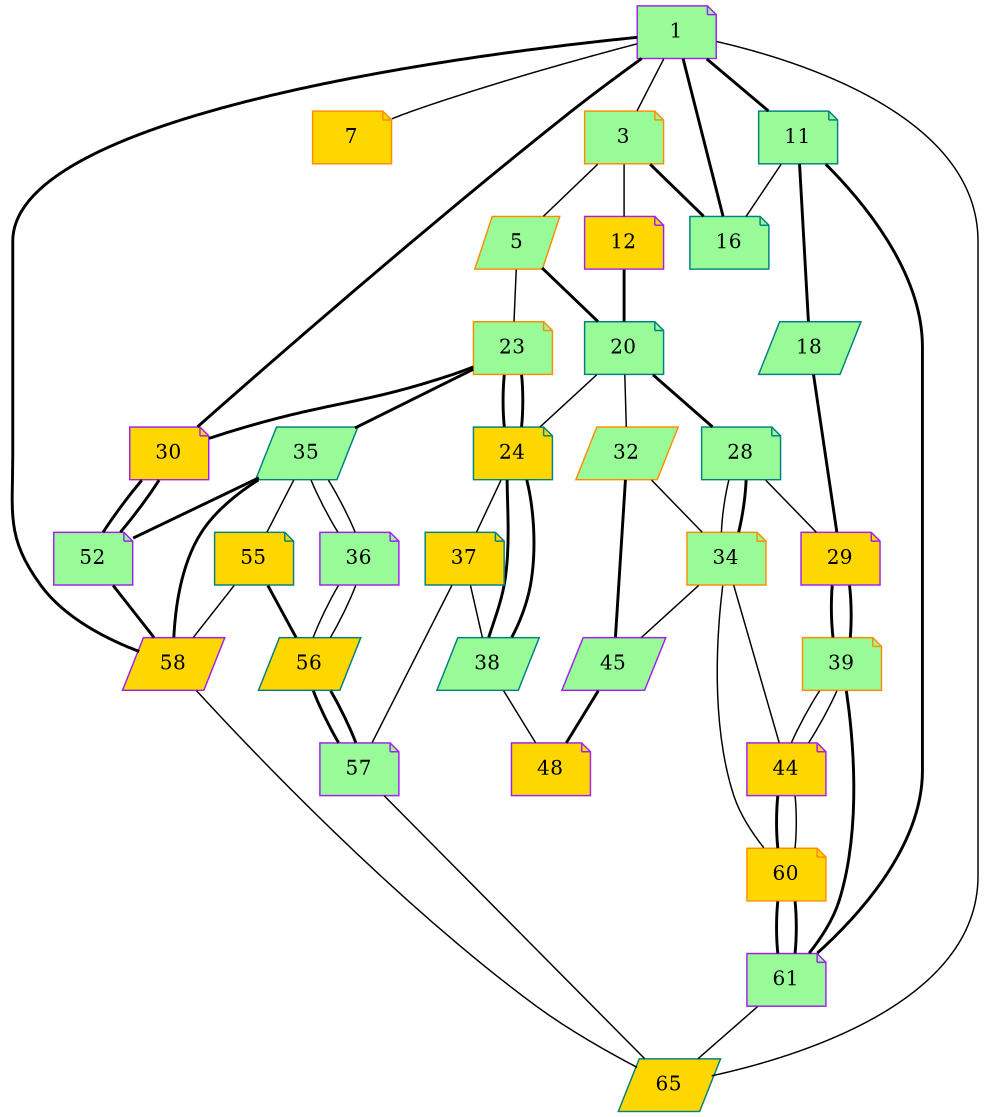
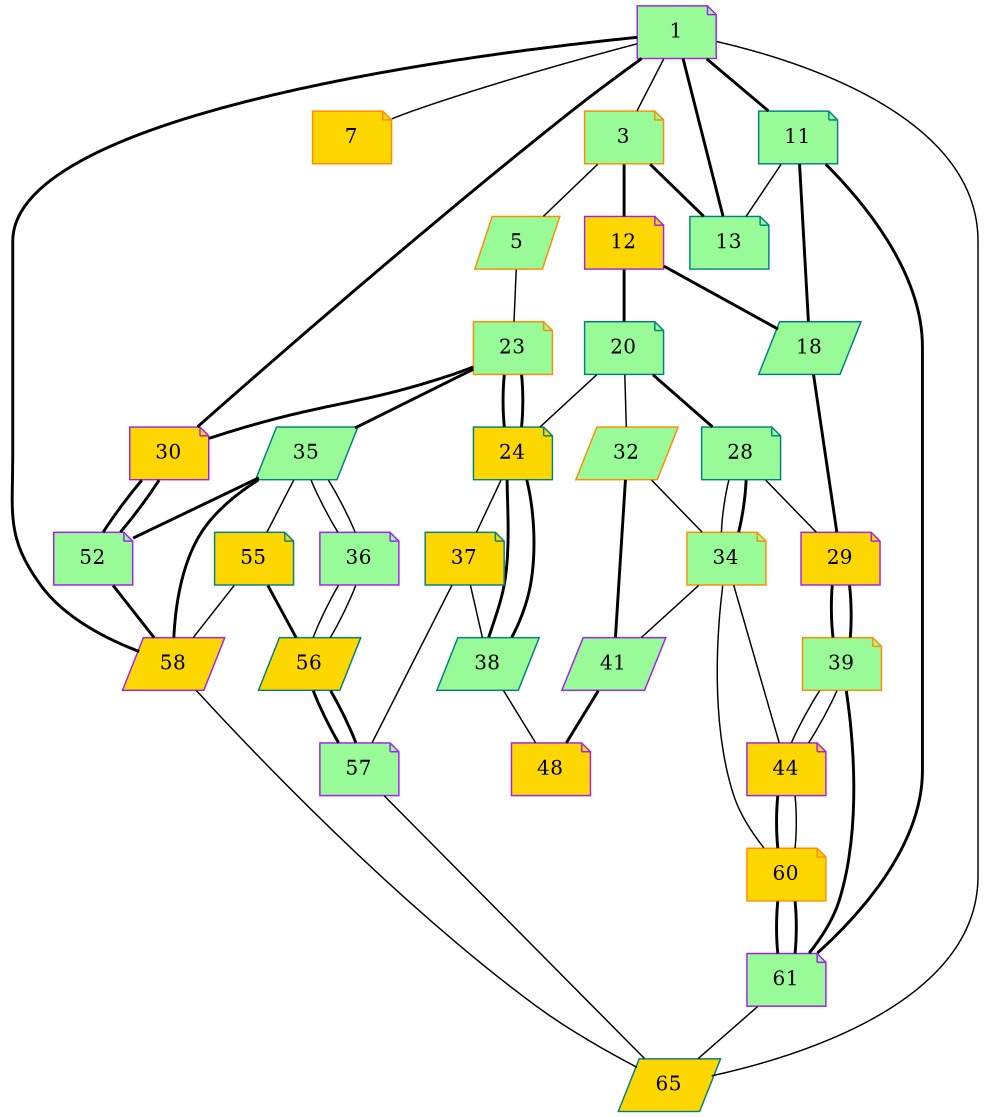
edge "3" -- "12": style solid -> bold
node "16": label "16" -> "13"
edge "5" -- "20": removed
edge "12" -- "18": added
node "45": label "45" -> "41"
